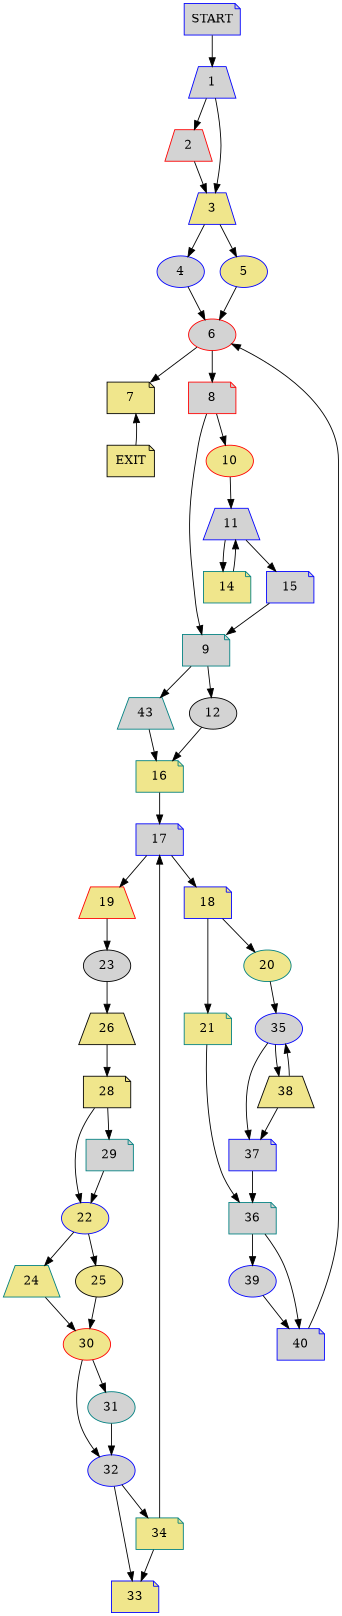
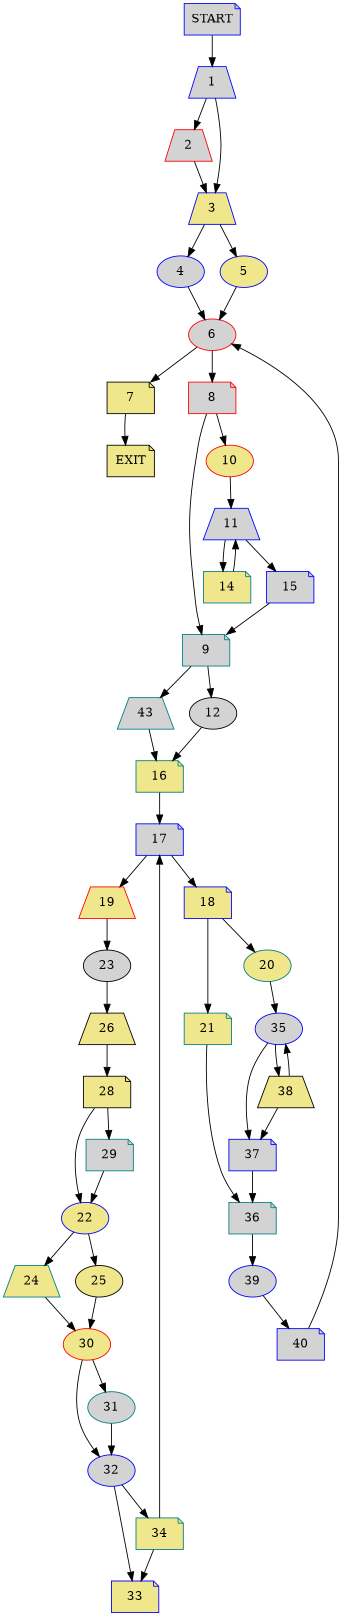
edge "EXIT" -> "7": reversed
edge "36" -> "40": removed
